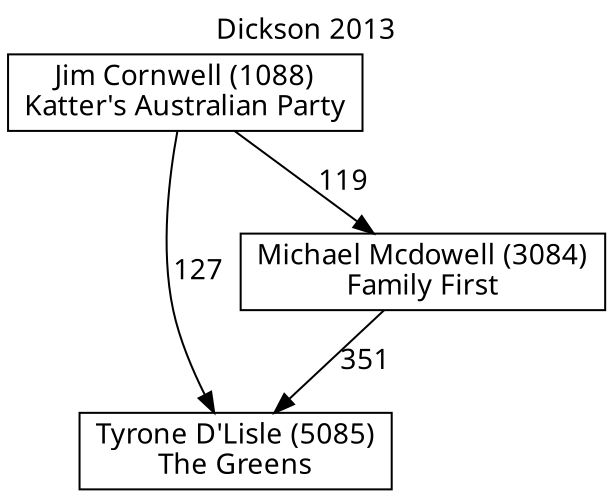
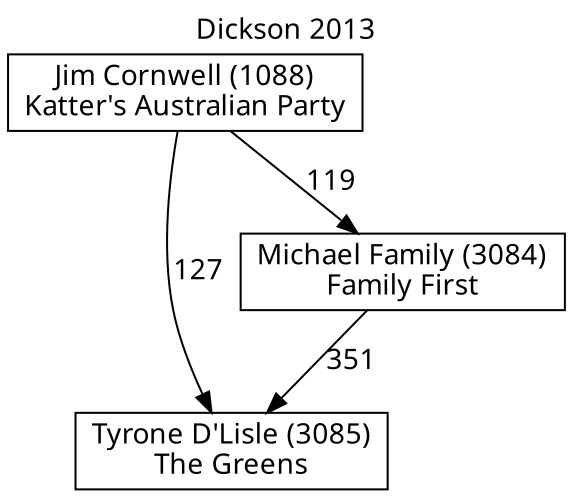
node "Michael Mcdowell (3084) Family First": label "Michael Mcdowell (3084) Family First" -> "Michael Family (3084) Family First"
node "Tyrone D'Lisle (5085) The Greens": label "Tyrone D'Lisle (5085) The Greens" -> "Tyrone D'Lisle (3085) The Greens"
